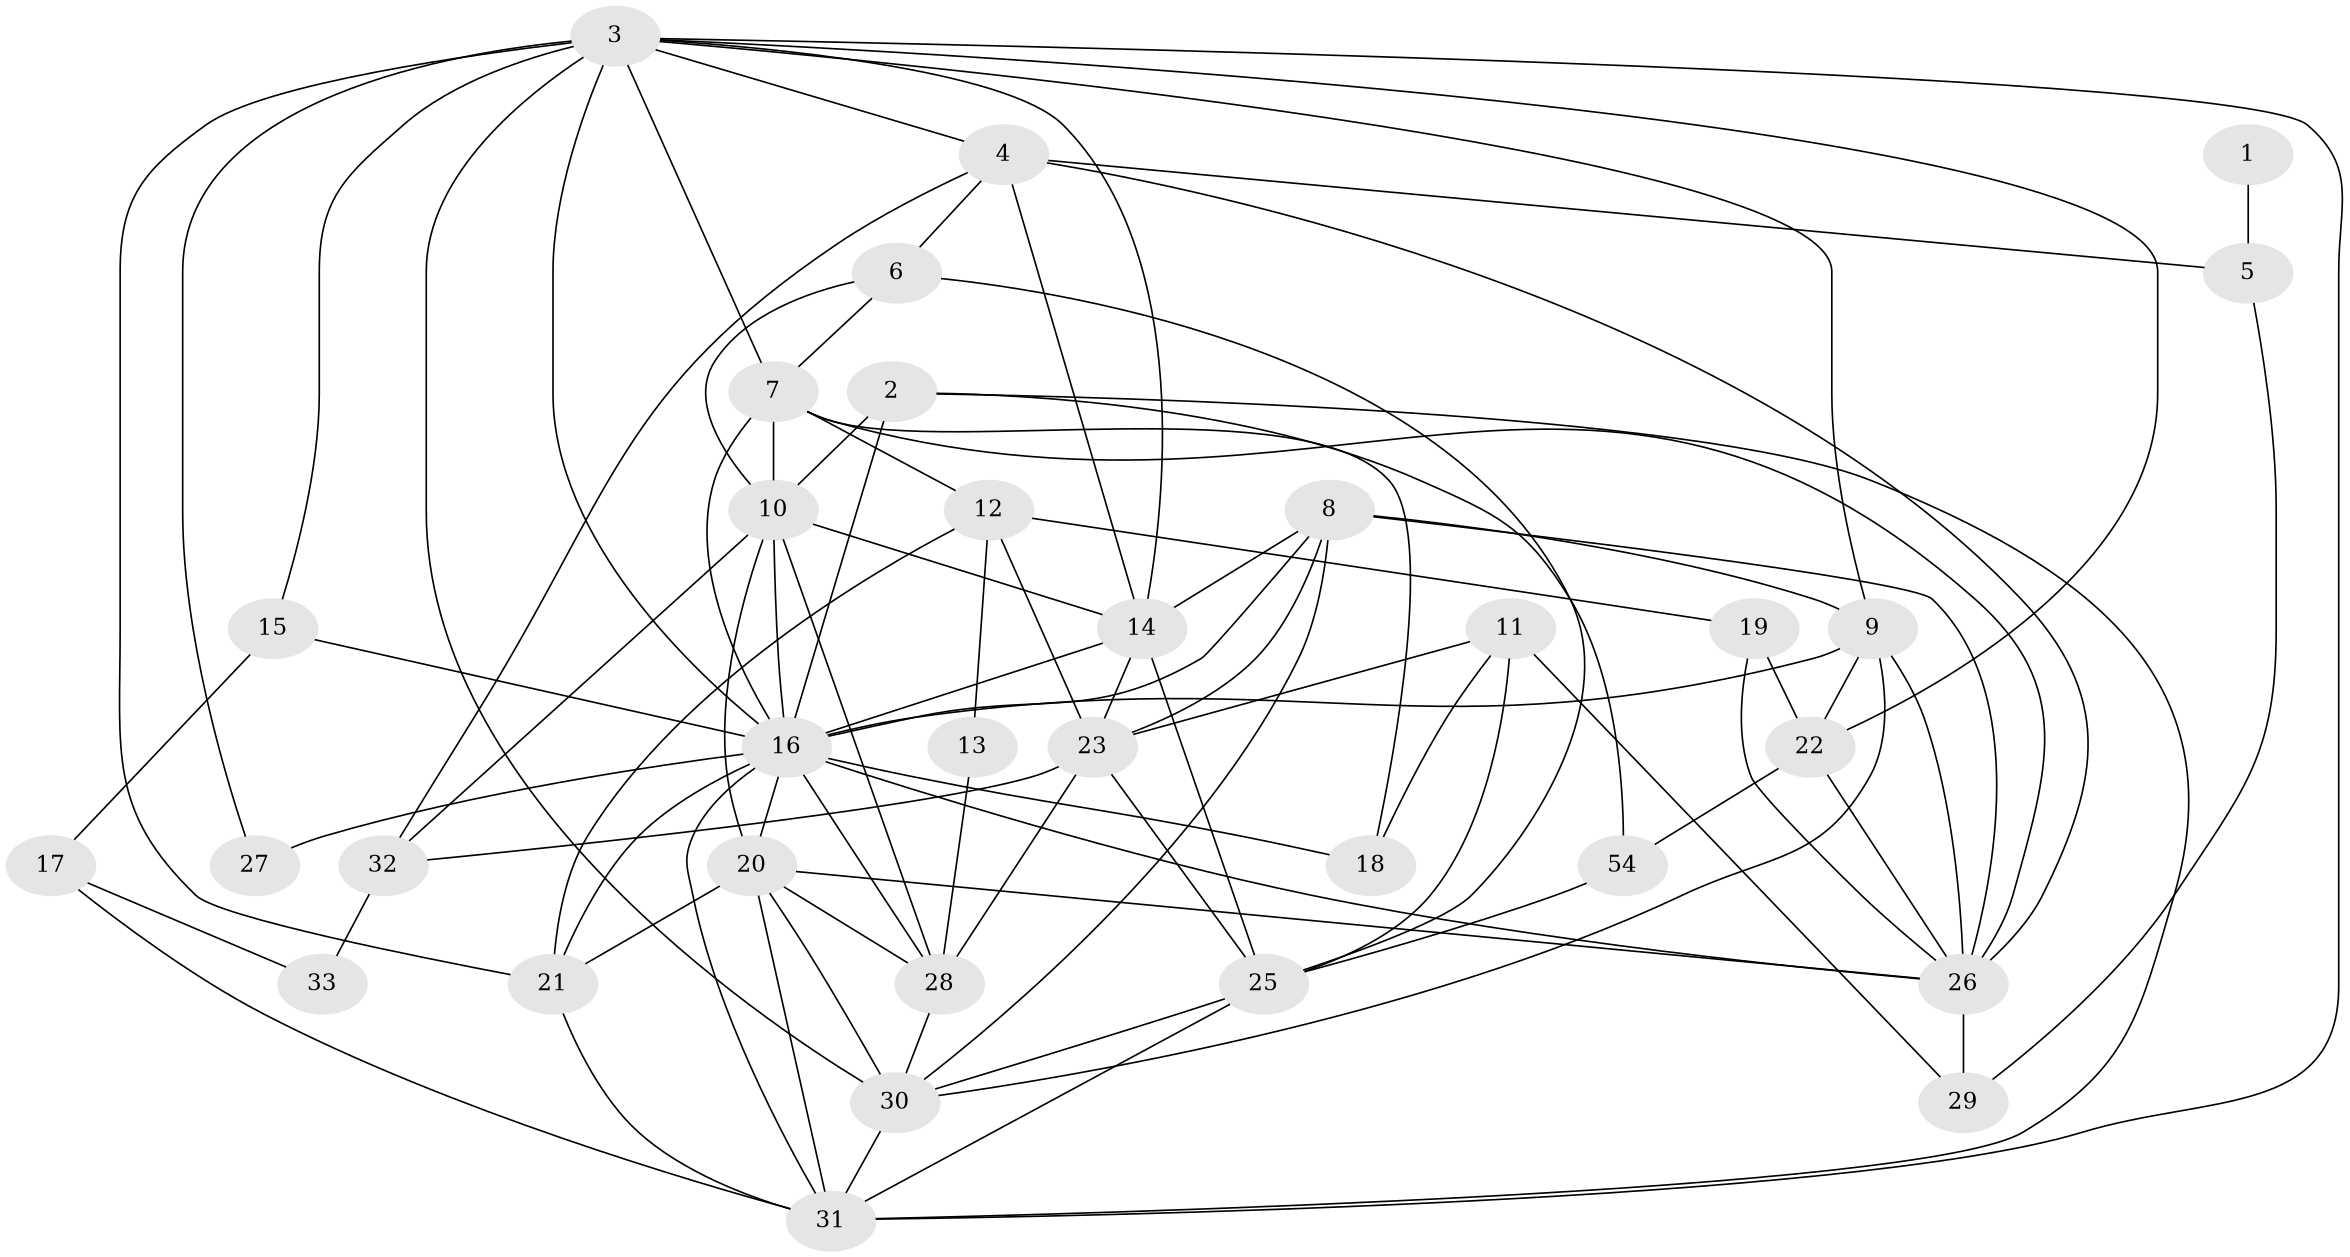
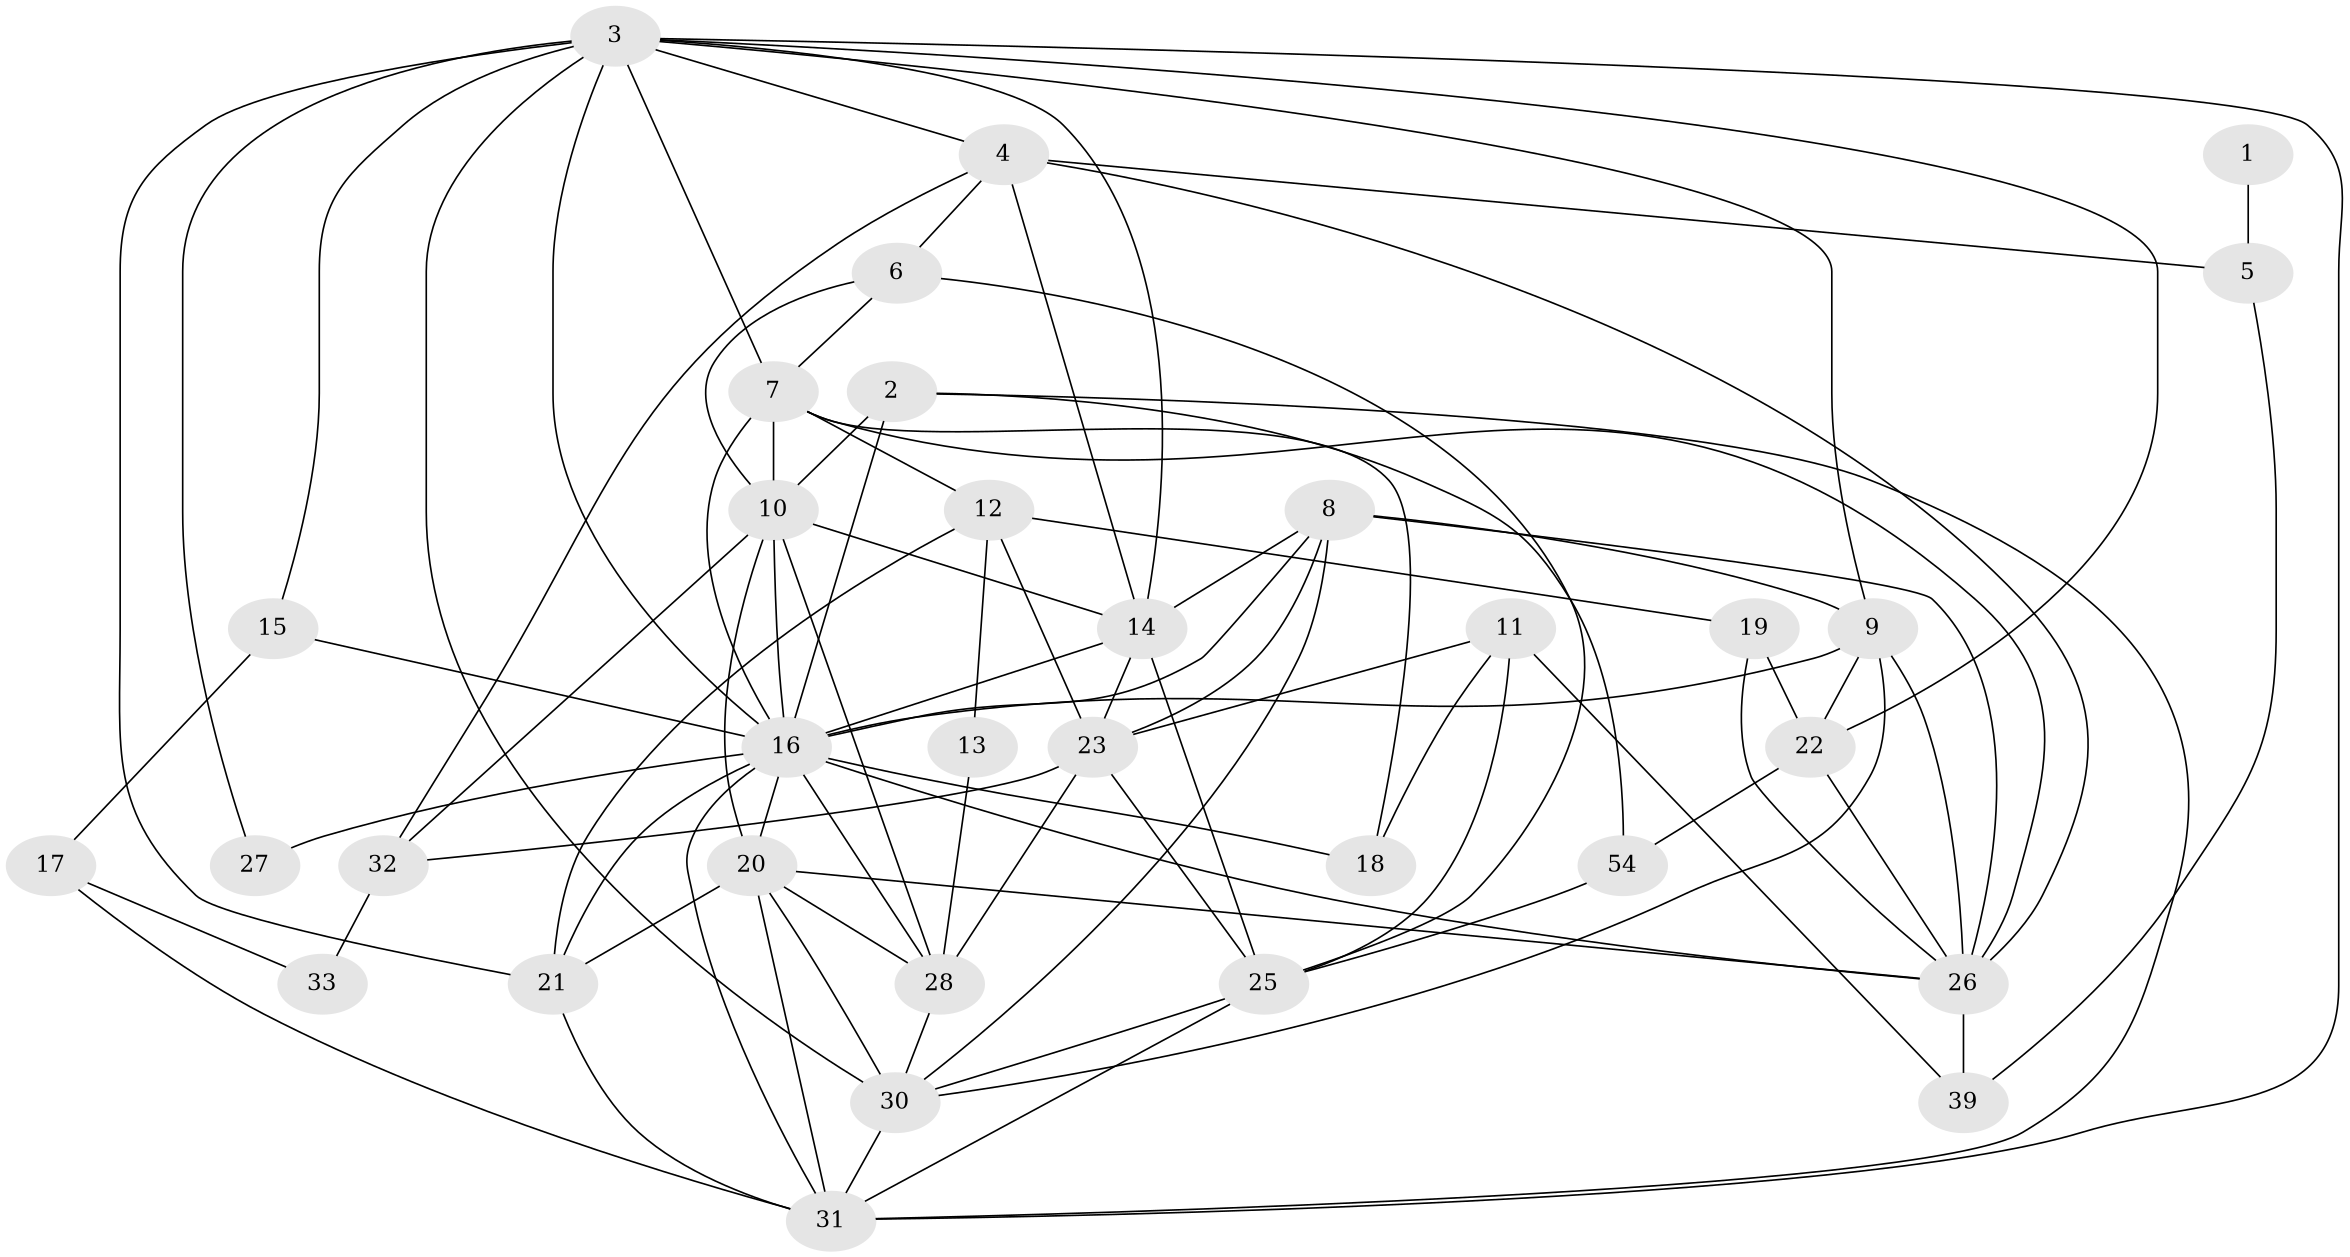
node "29": label "29" -> "39"
